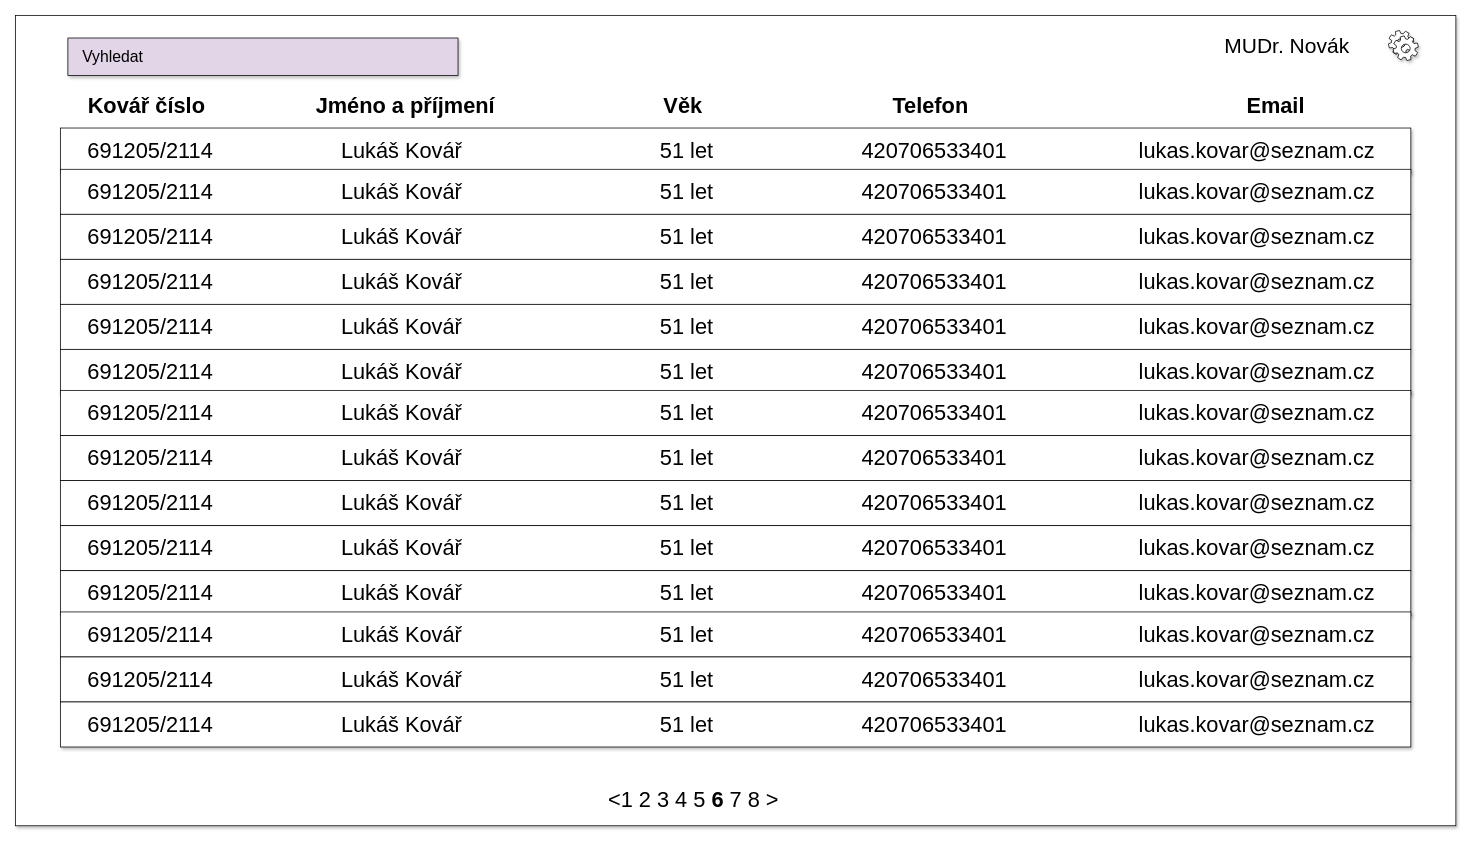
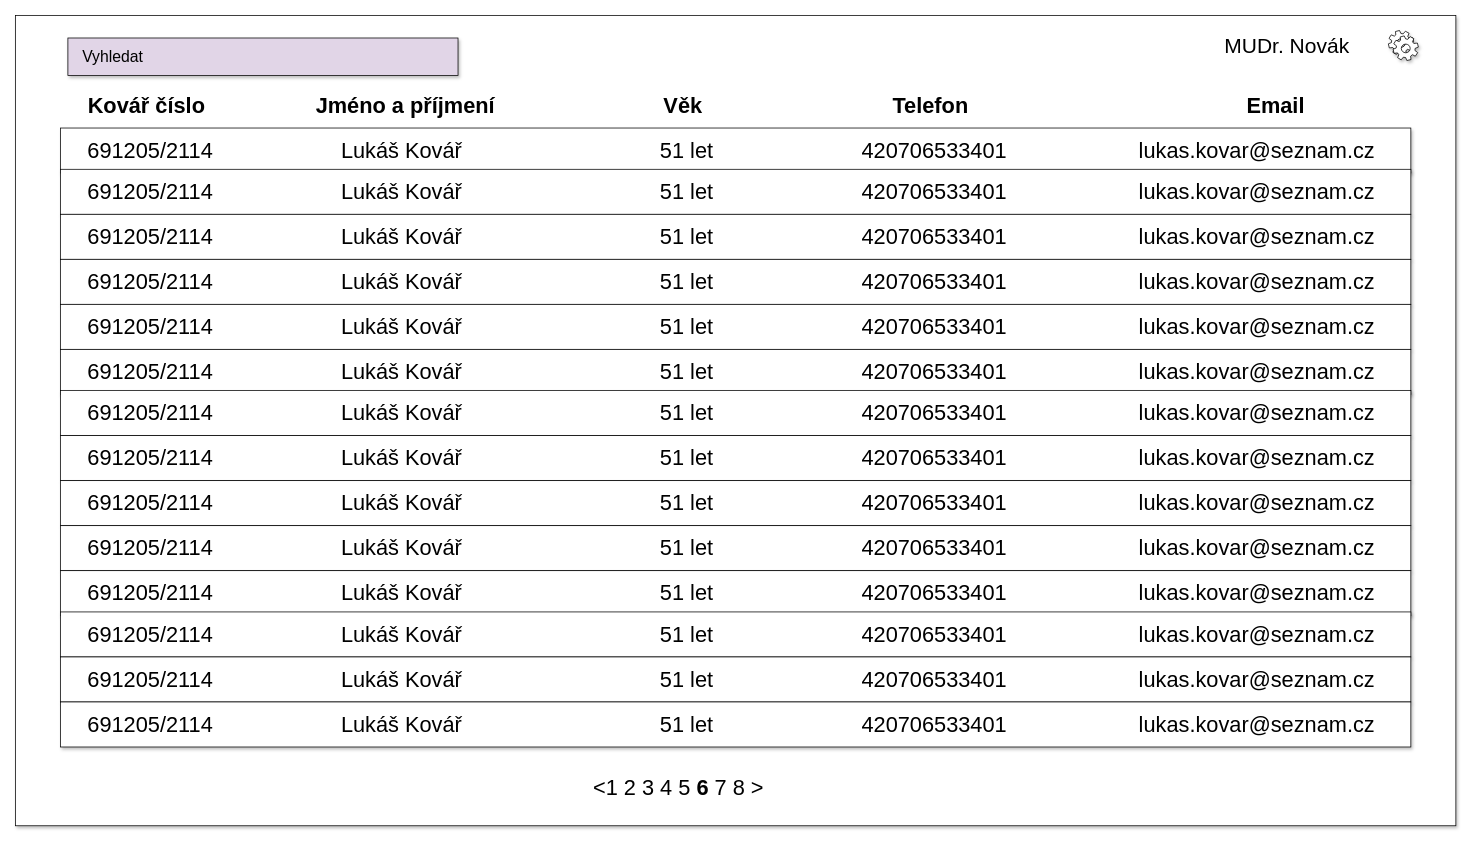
node "<1 2 3 4 5 6 7 8 >": moved (690, 799) -> (675, 788)
